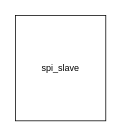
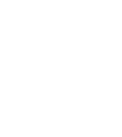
node "spi_slave": removed
